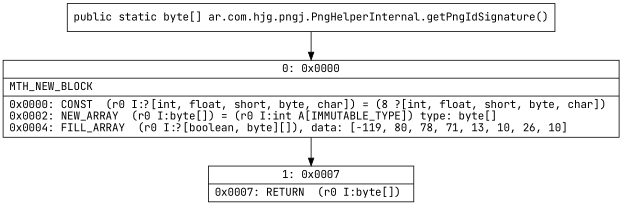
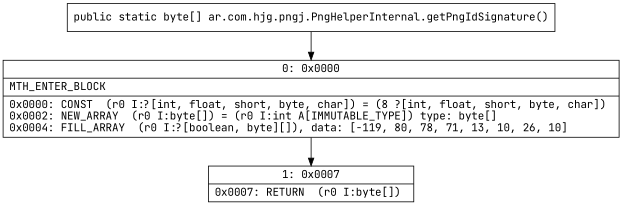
node "0: 0x0000": text "MTH_NEW_BLOCK" -> "MTH_ENTER_BLOCK"
